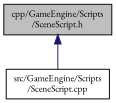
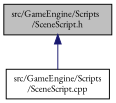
node "cpp/GameEngine/Scripts /SceneScript.h": label "cpp/GameEngine/Scripts /SceneScript.h" -> "src/GameEngine/Scripts /SceneScript.h"
